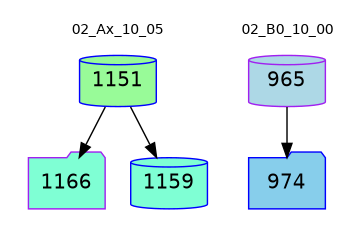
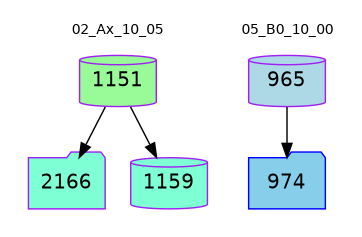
cluster "02_B0_10_00": label "02_B0_10_00" -> "05_B0_10_00"
node "1151": color blue -> purple
node "1166": label "1166" -> "2166"
node "1159": color blue -> purple
